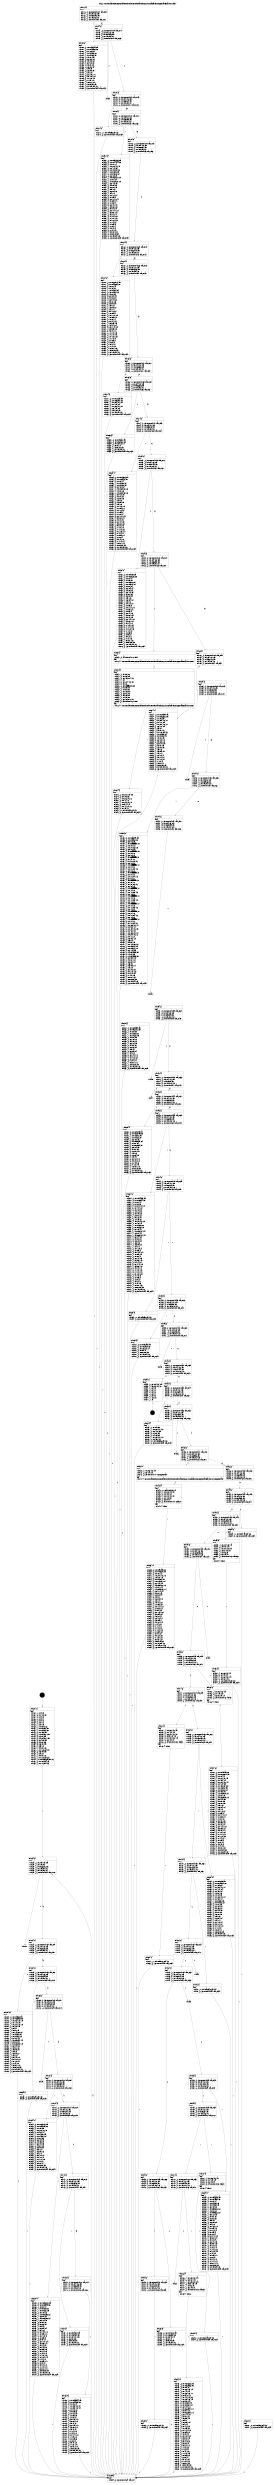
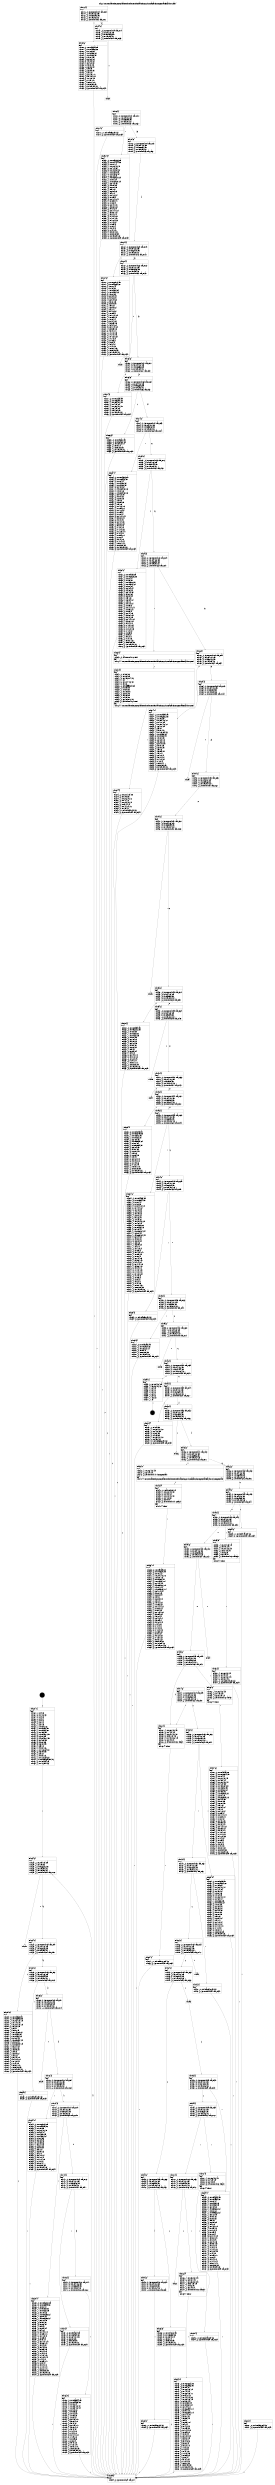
node "0x4017b0 [28]": removed
node "0x402bc1": added
edge "0x4018c8 [28]" -> "0x4018e4 [28]": added, label "23"
node "0x401ca0 [301]": removed
node "0x401938 [28]": added
edge "0x401af8 [28]" -> "0x401b14 [28]": now "0x401af8 [28]" -> "0x402601 [26]"
